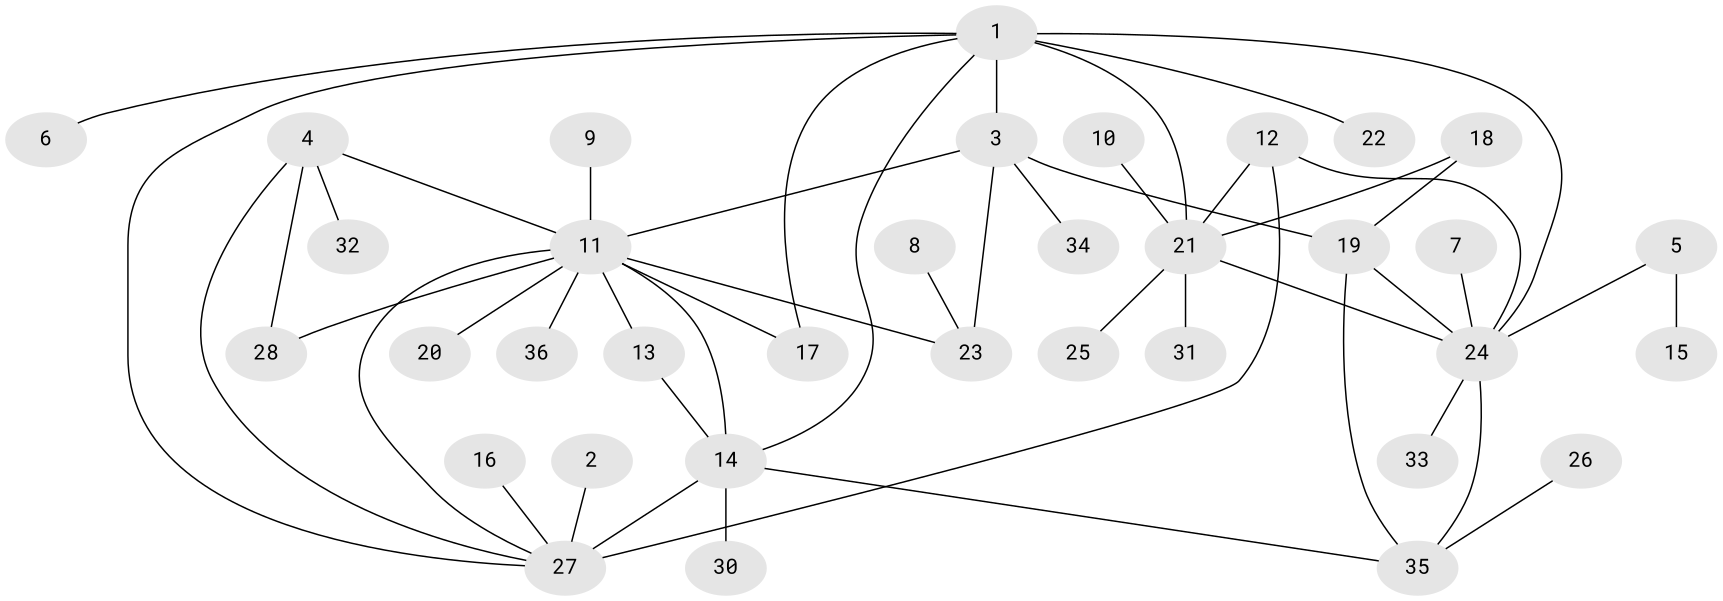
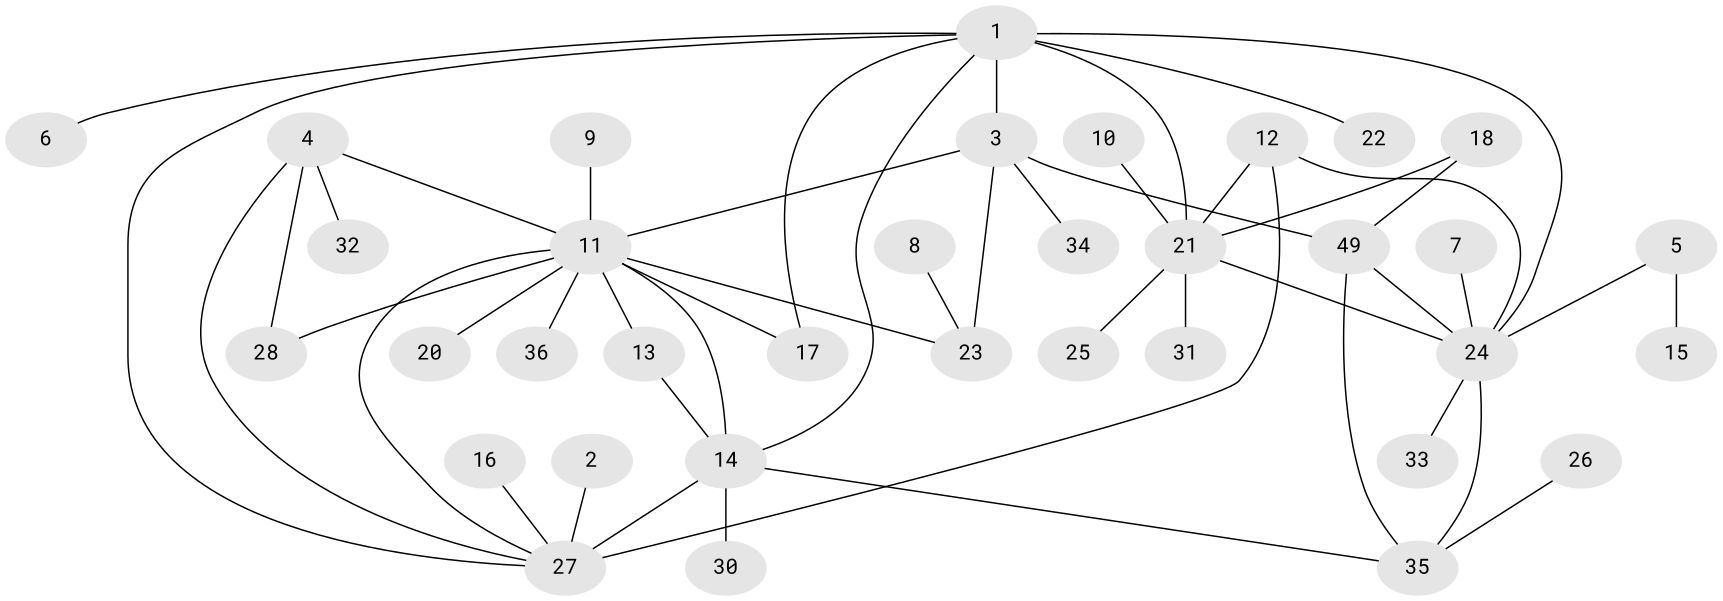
node "19": label "19" -> "49"
